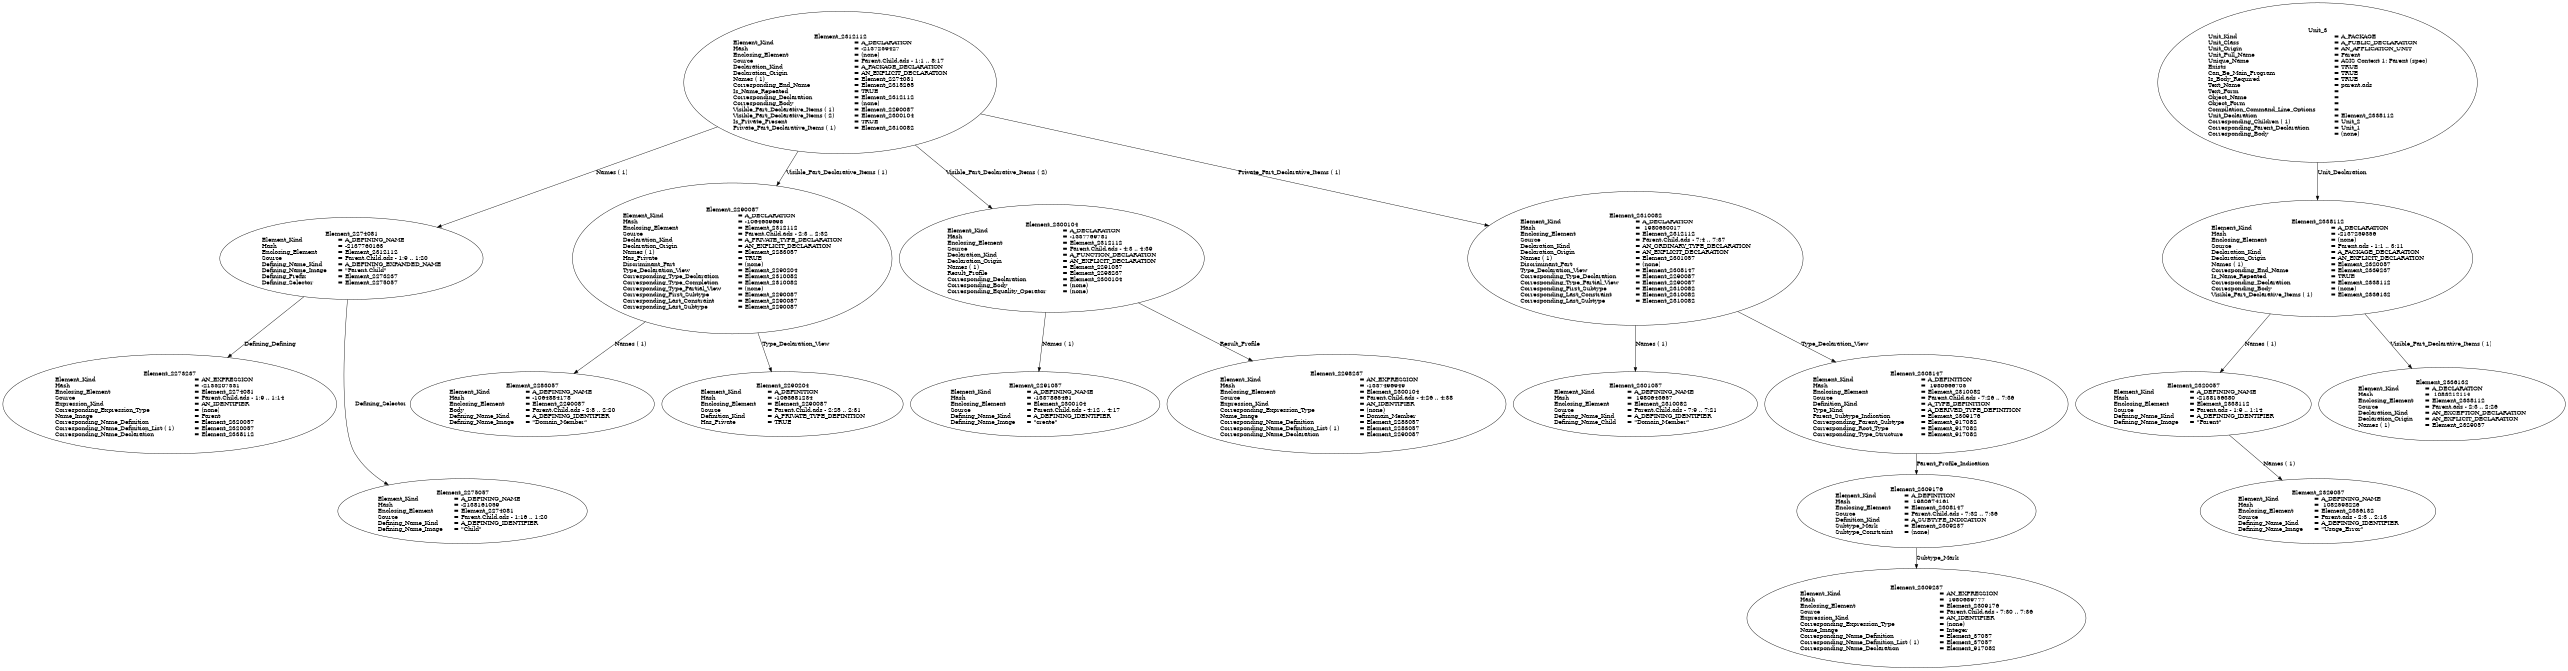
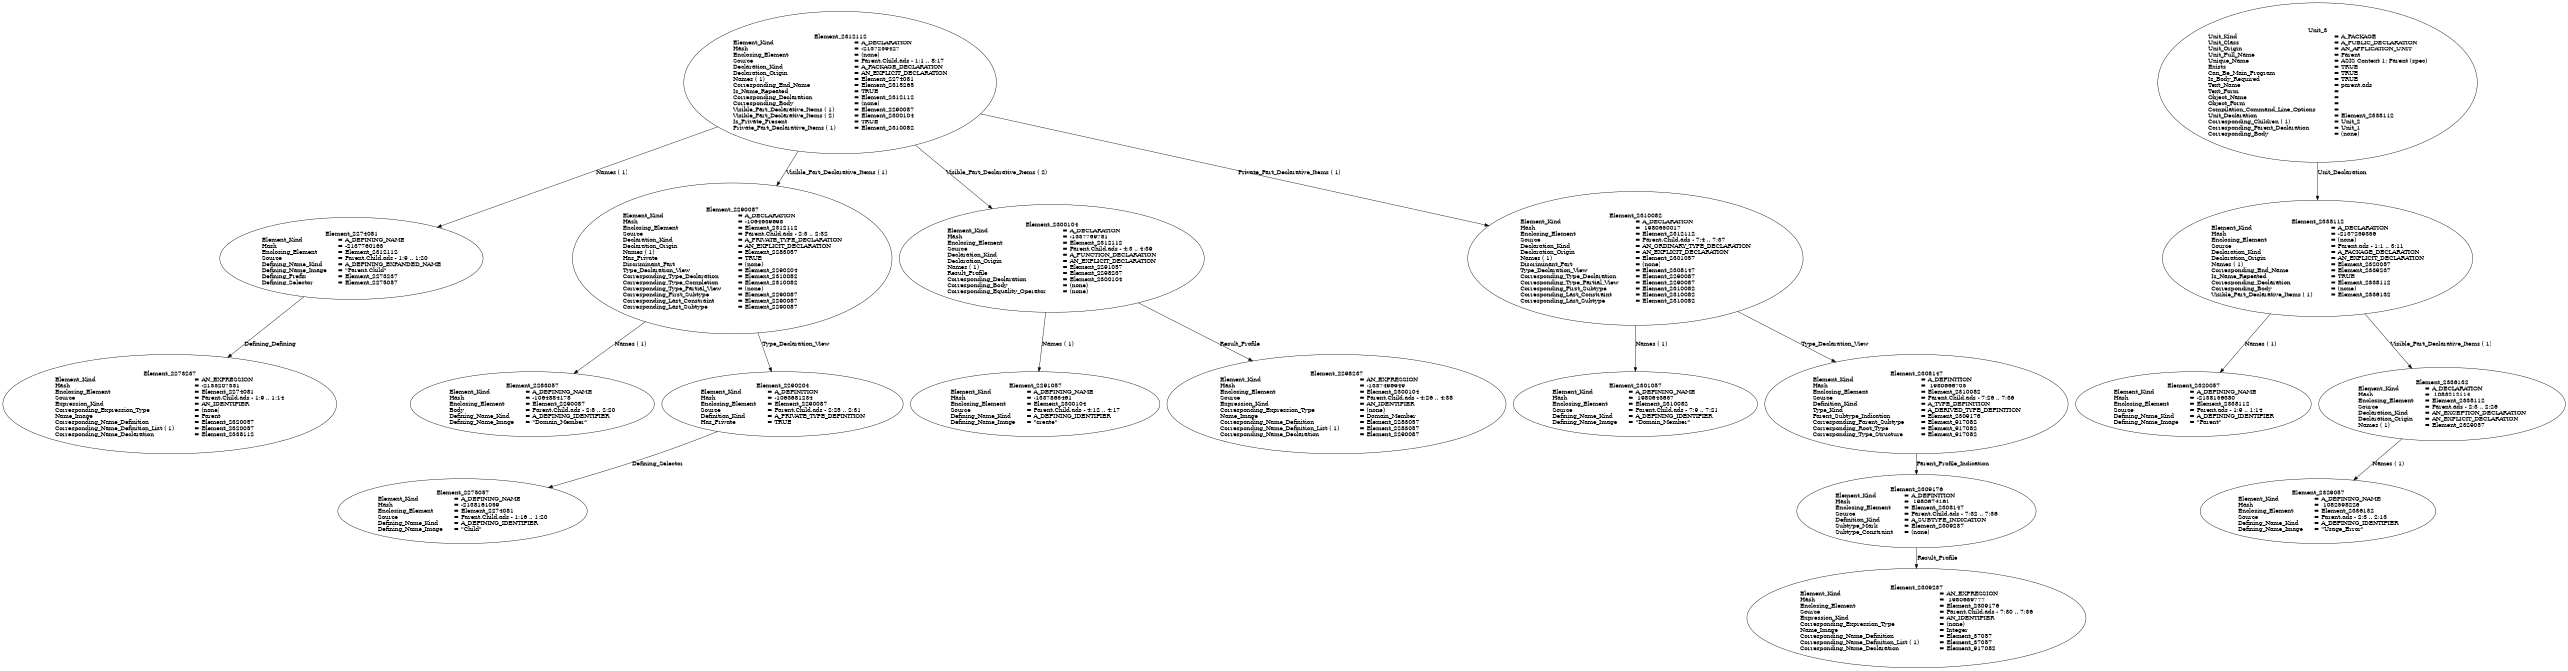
edge "Element_2274081" -> "Element_2275057": now "Element_2290204" -> "Element_2275057"
node "Element_2301057": text "Defining_Name_Child" -> "Defining_Name_Image"
edge "Element_2320057" -> "Element_2329057": now "Element_2336132" -> "Element_2329057"
edge "Element_2309176" -> "Element_2309237": label "Subtype_Mark" -> "Result_Profile"
